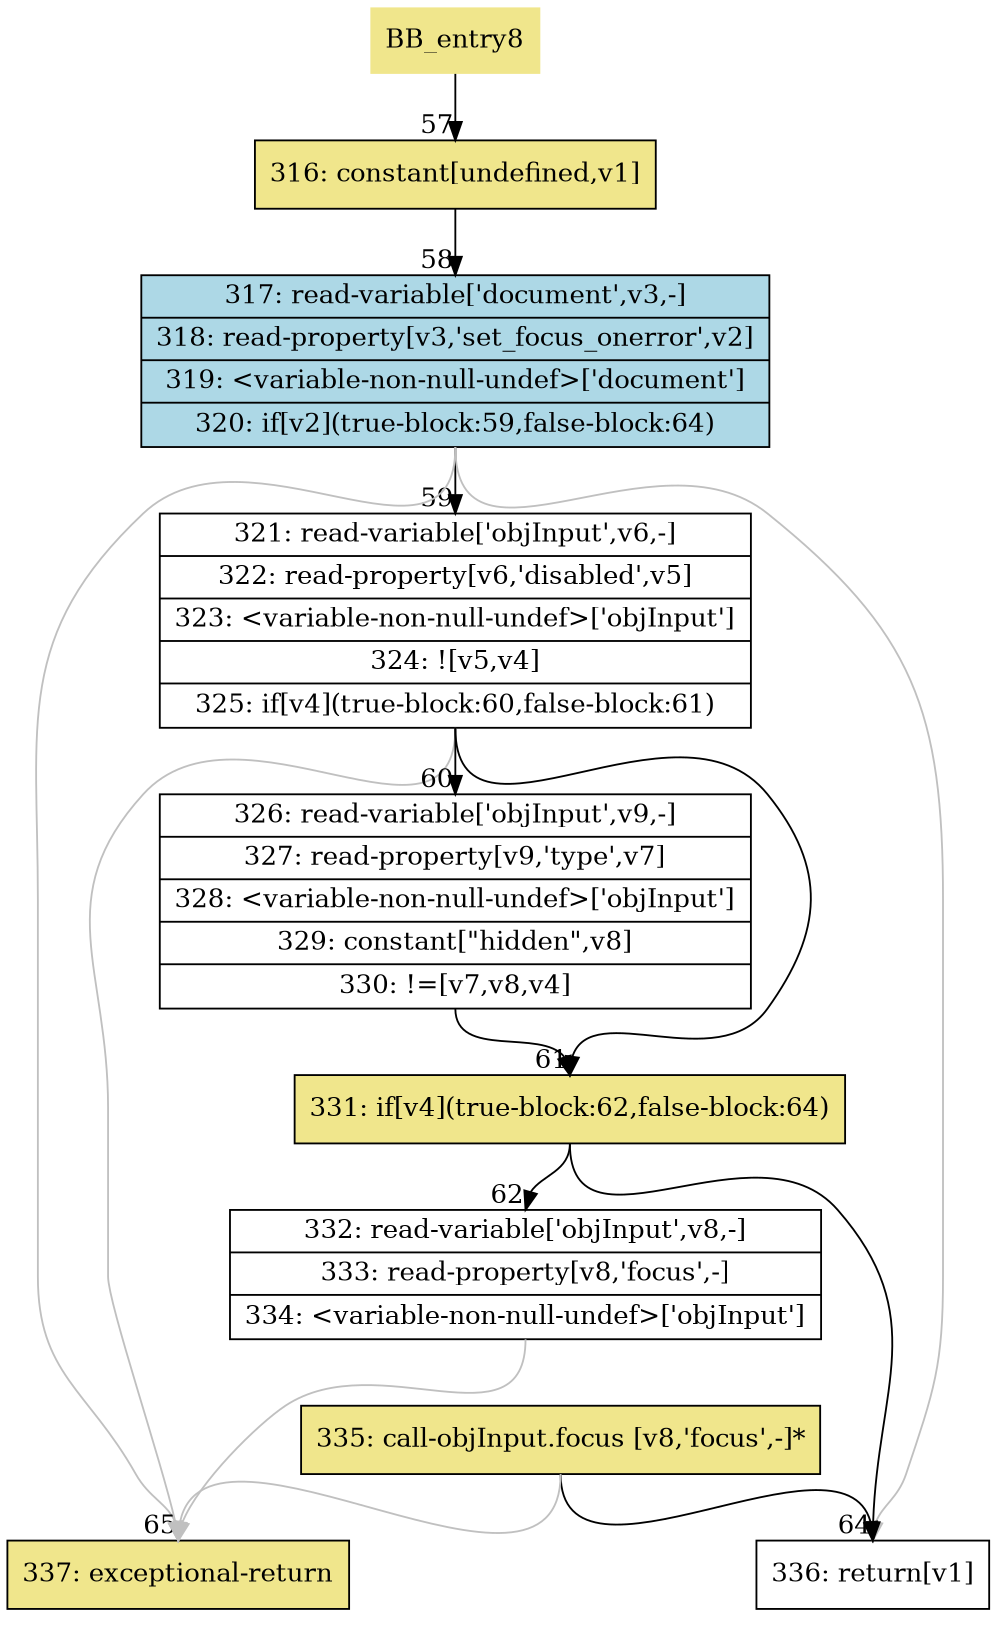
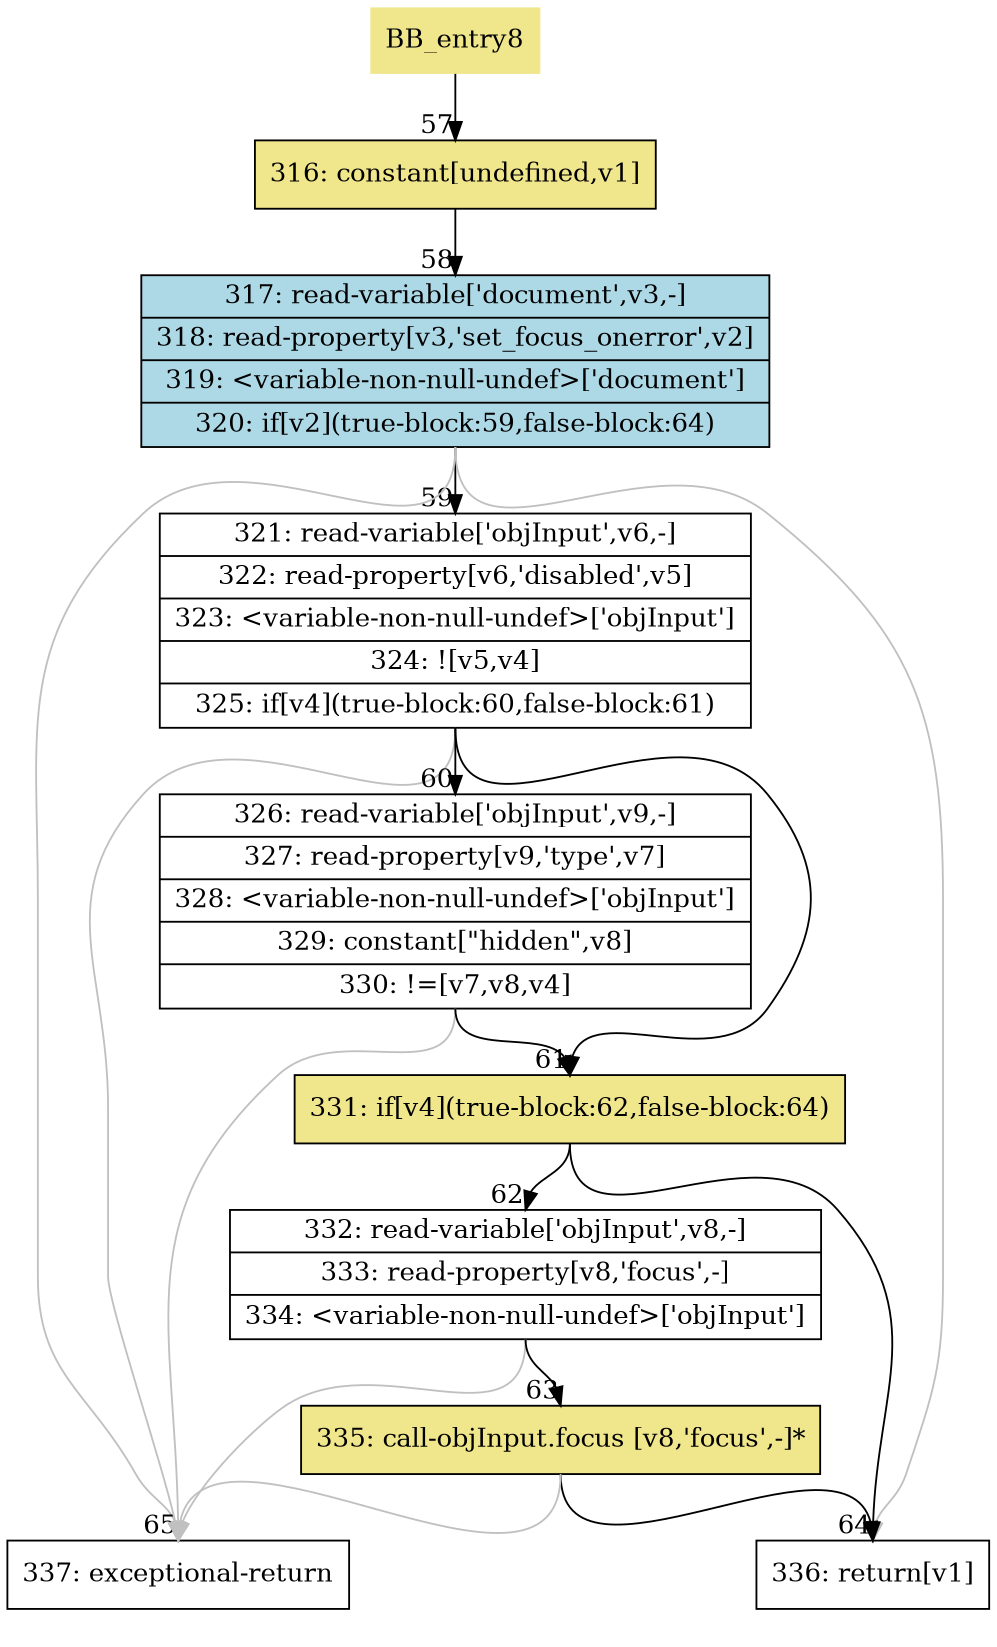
edge "326: read-variable['objInput',v9,-]" -> "337: exceptional-return": added
edge "332: read-variable['objInput',v8,-]" -> "335: call-objInput.focus [v8,'focus',-]*": added
node "337: exceptional-return": fillcolor khaki -> white
